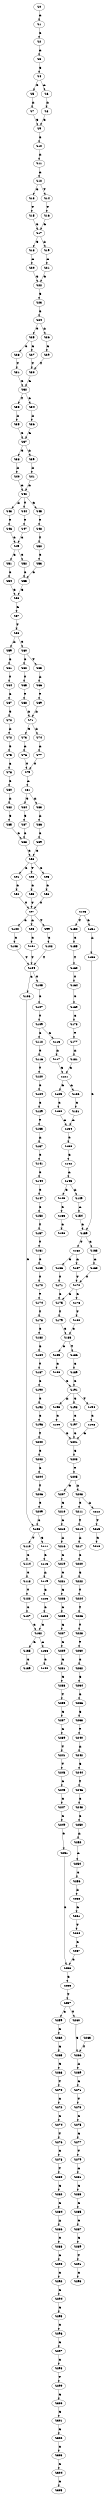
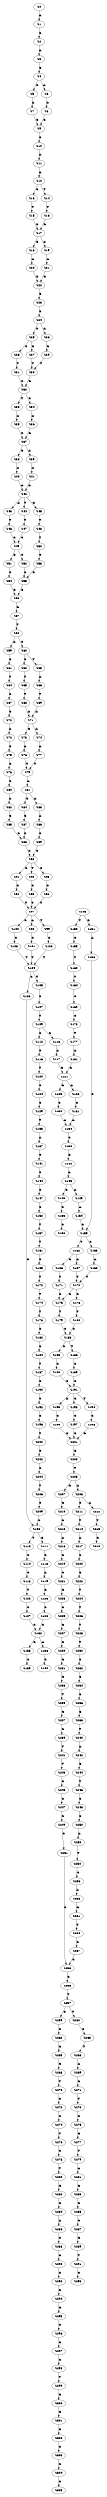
edge "S252" -> "S254": label "A" -> "T"
edge "S260" -> "S266": now "S260" -> "S263"
